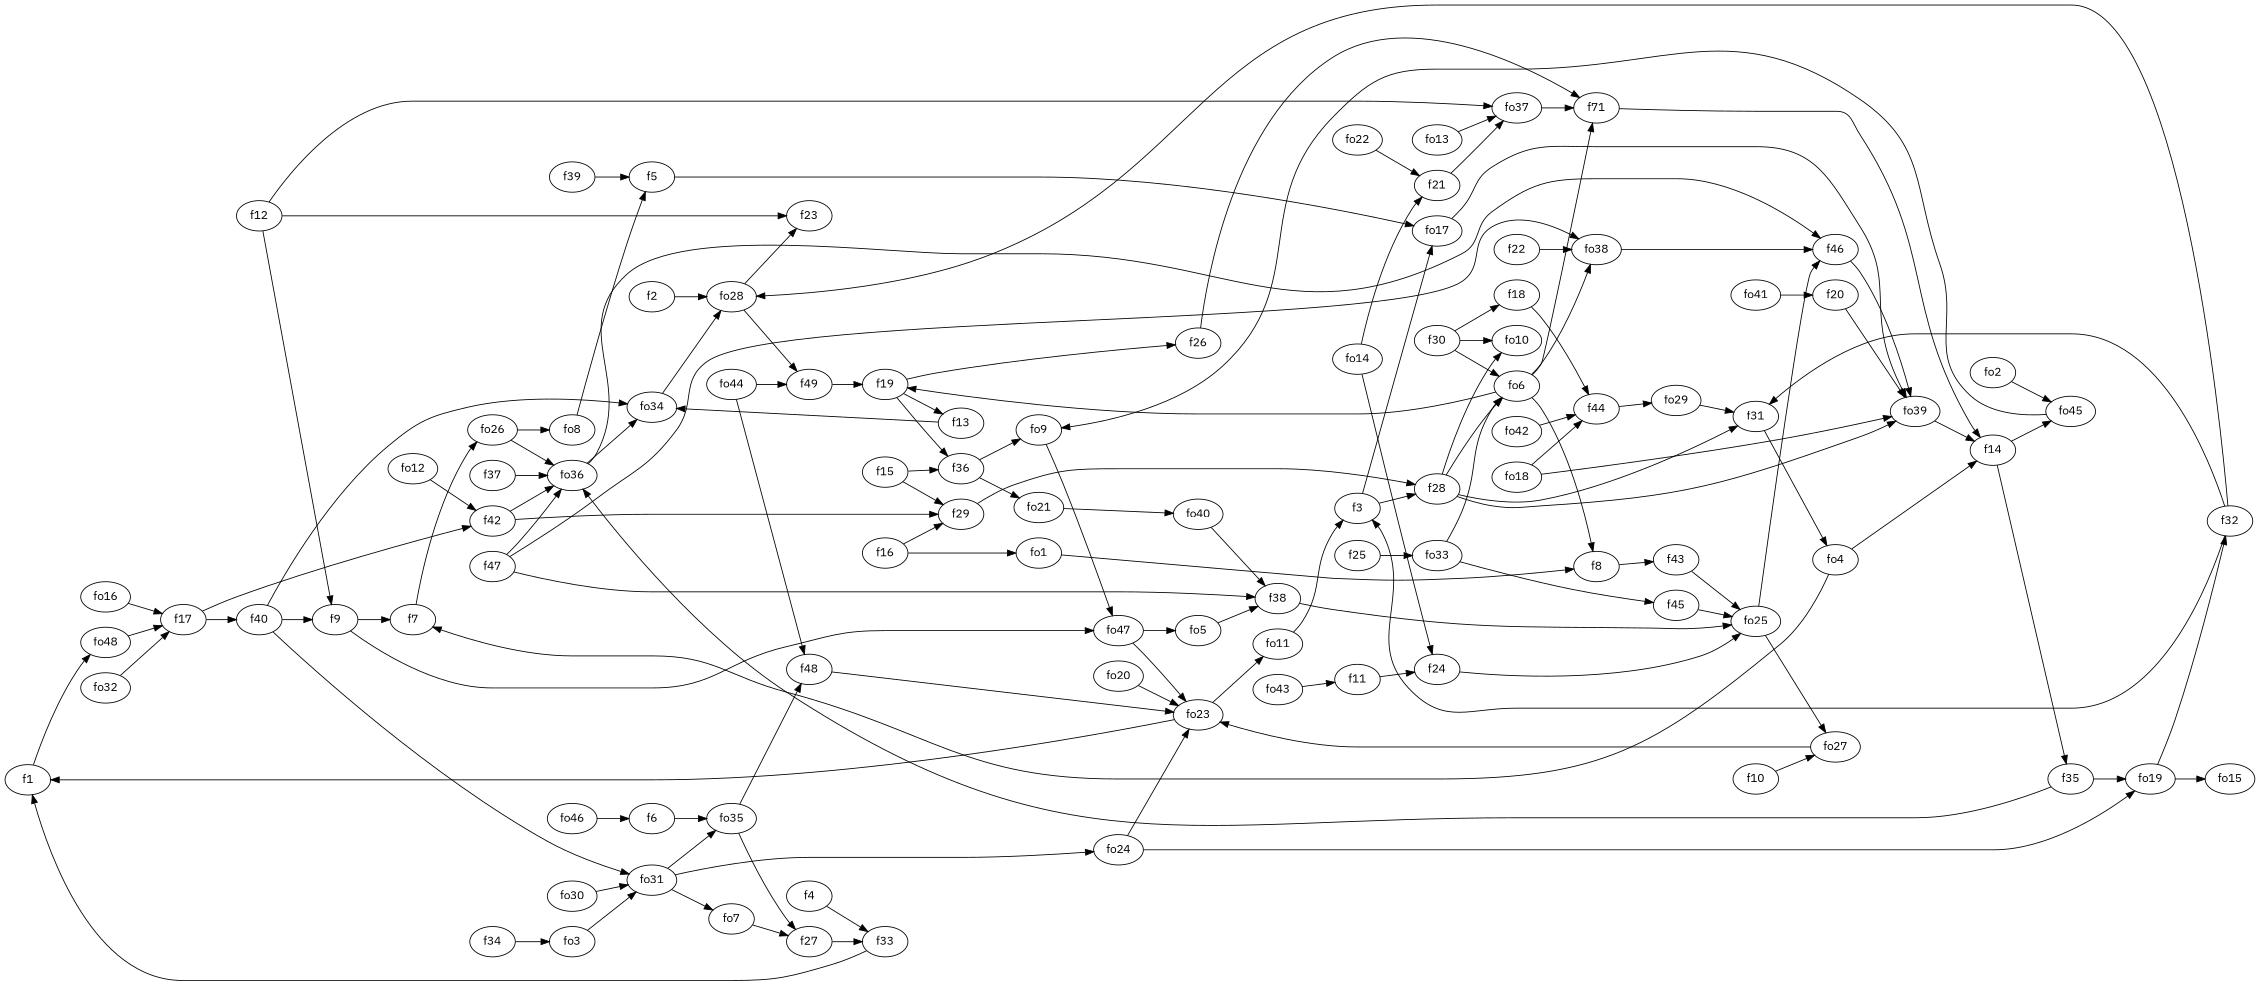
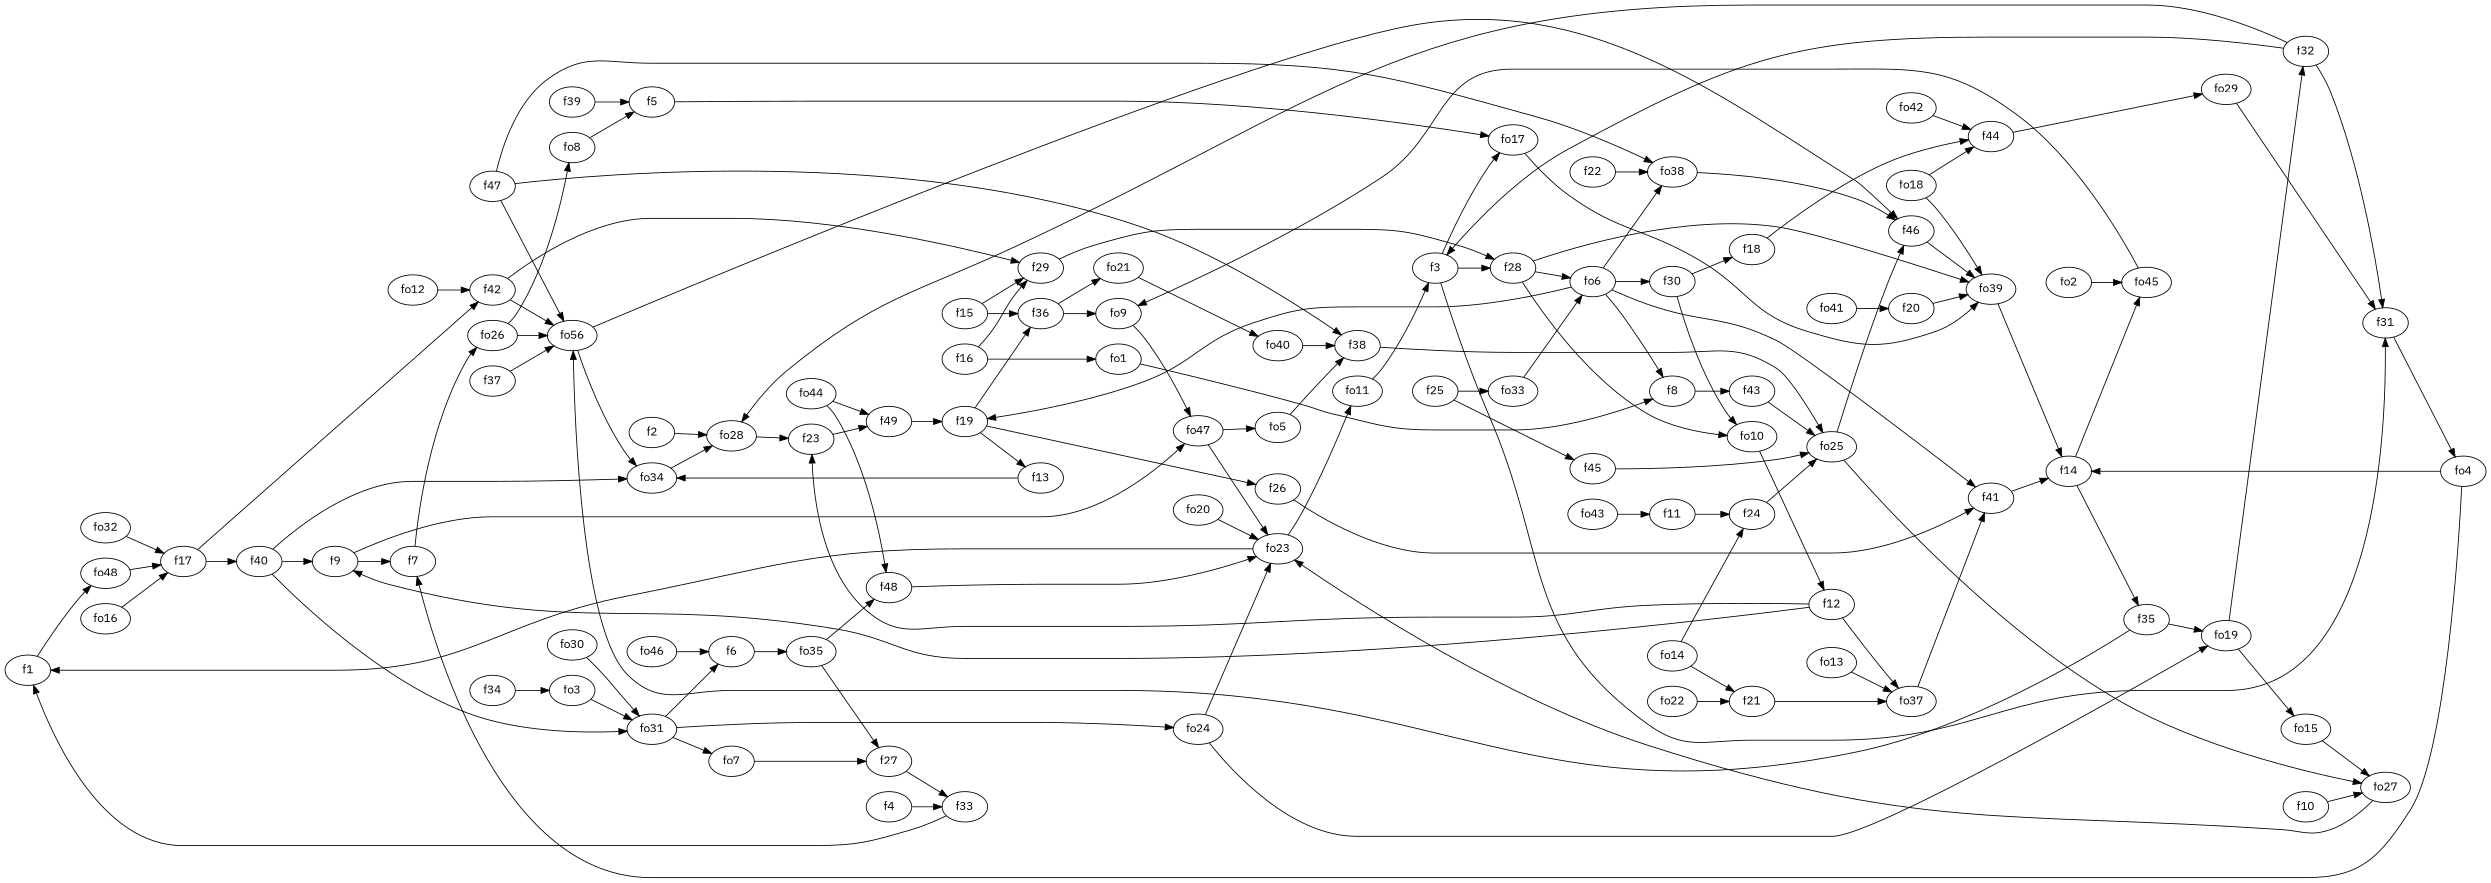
node "f71": label "f71" -> "f41"
edge "fo28" -> "f49": now "f23" -> "f49"
edge "f30" -> "fo6": reversed
node "fo36": label "fo36" -> "fo56"
edge "f28" -> "f31": now "f3" -> "f31"
edge "fo10" -> "f12": added
edge "fo33" -> "f45": now "f25" -> "f45"
edge "fo15" -> "fo27": added
edge "fo31" -> "fo35": now "fo31" -> "f6"
